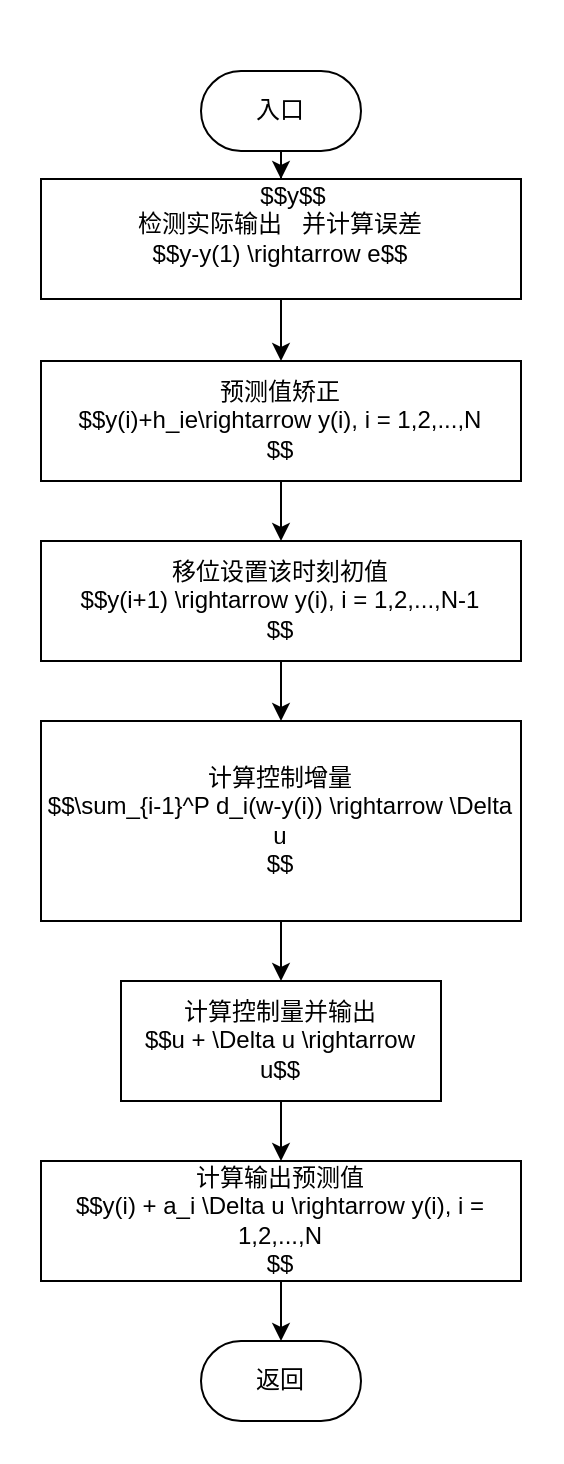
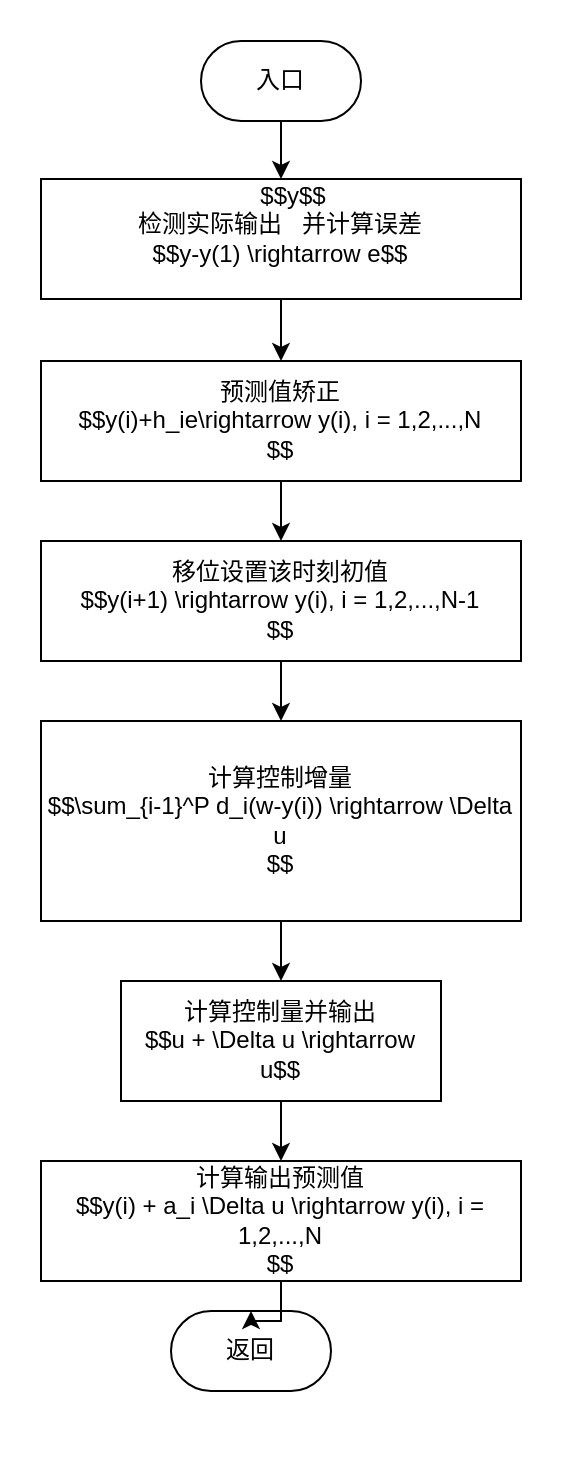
node "入口": moved (281, 111) -> (281, 81)
node "返回": moved (281, 1381) -> (251, 1351)
